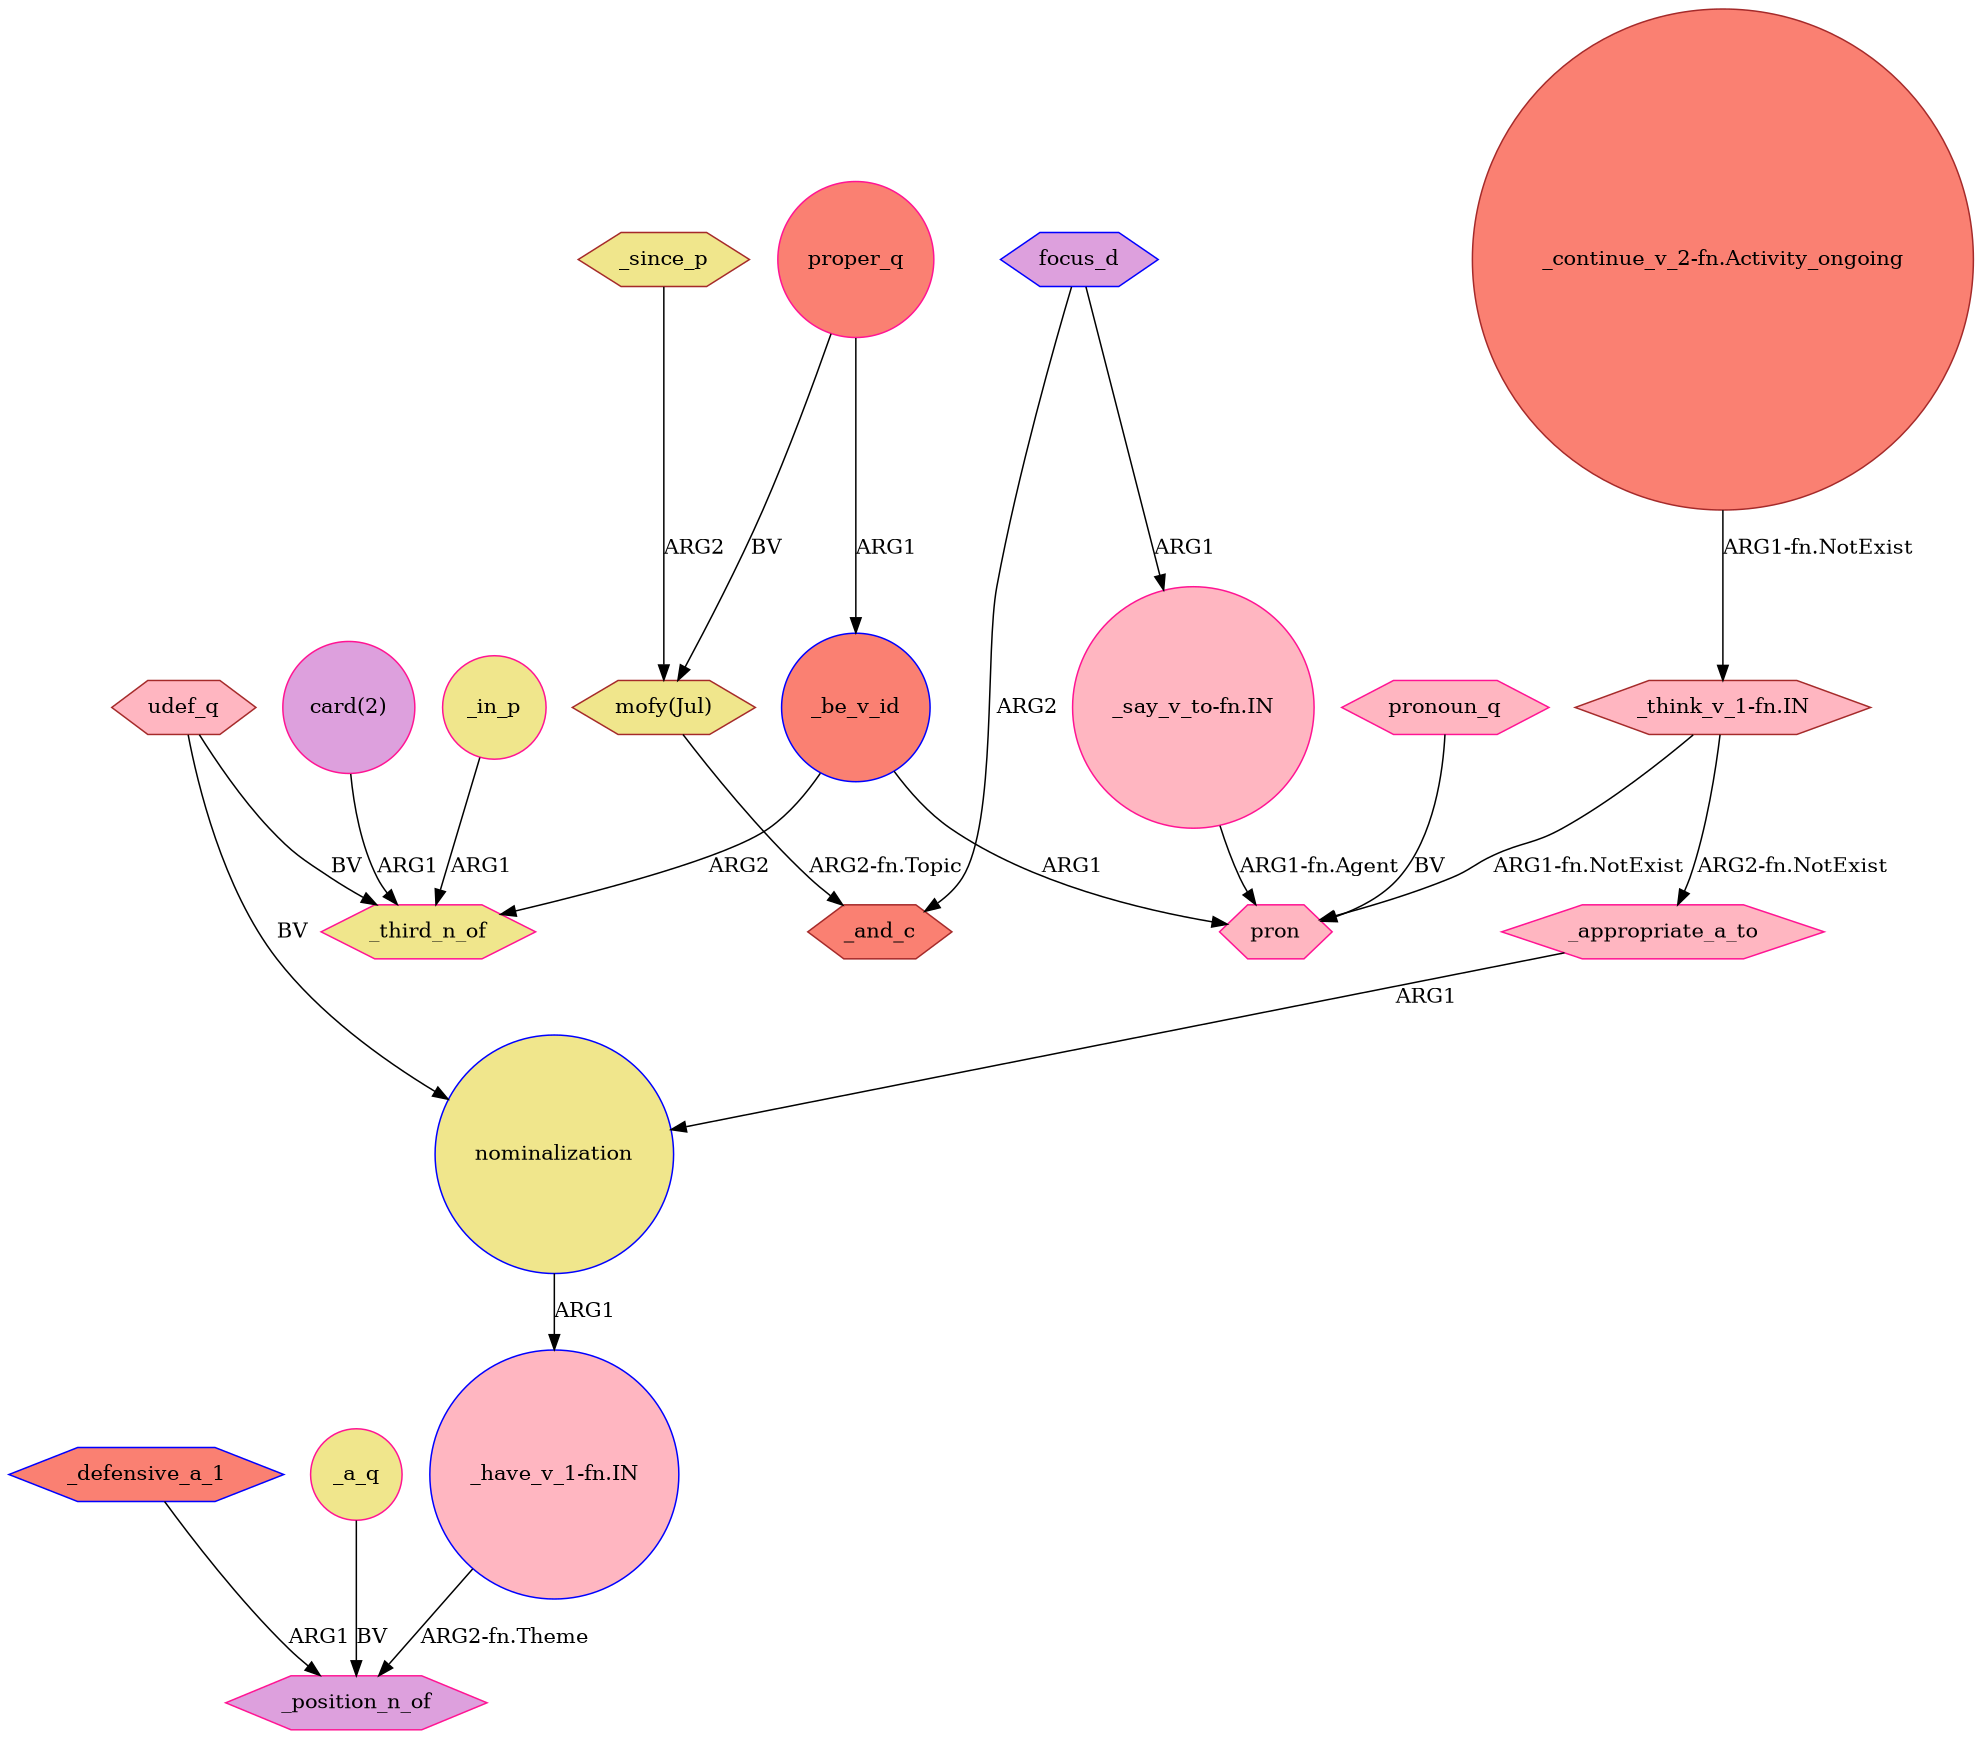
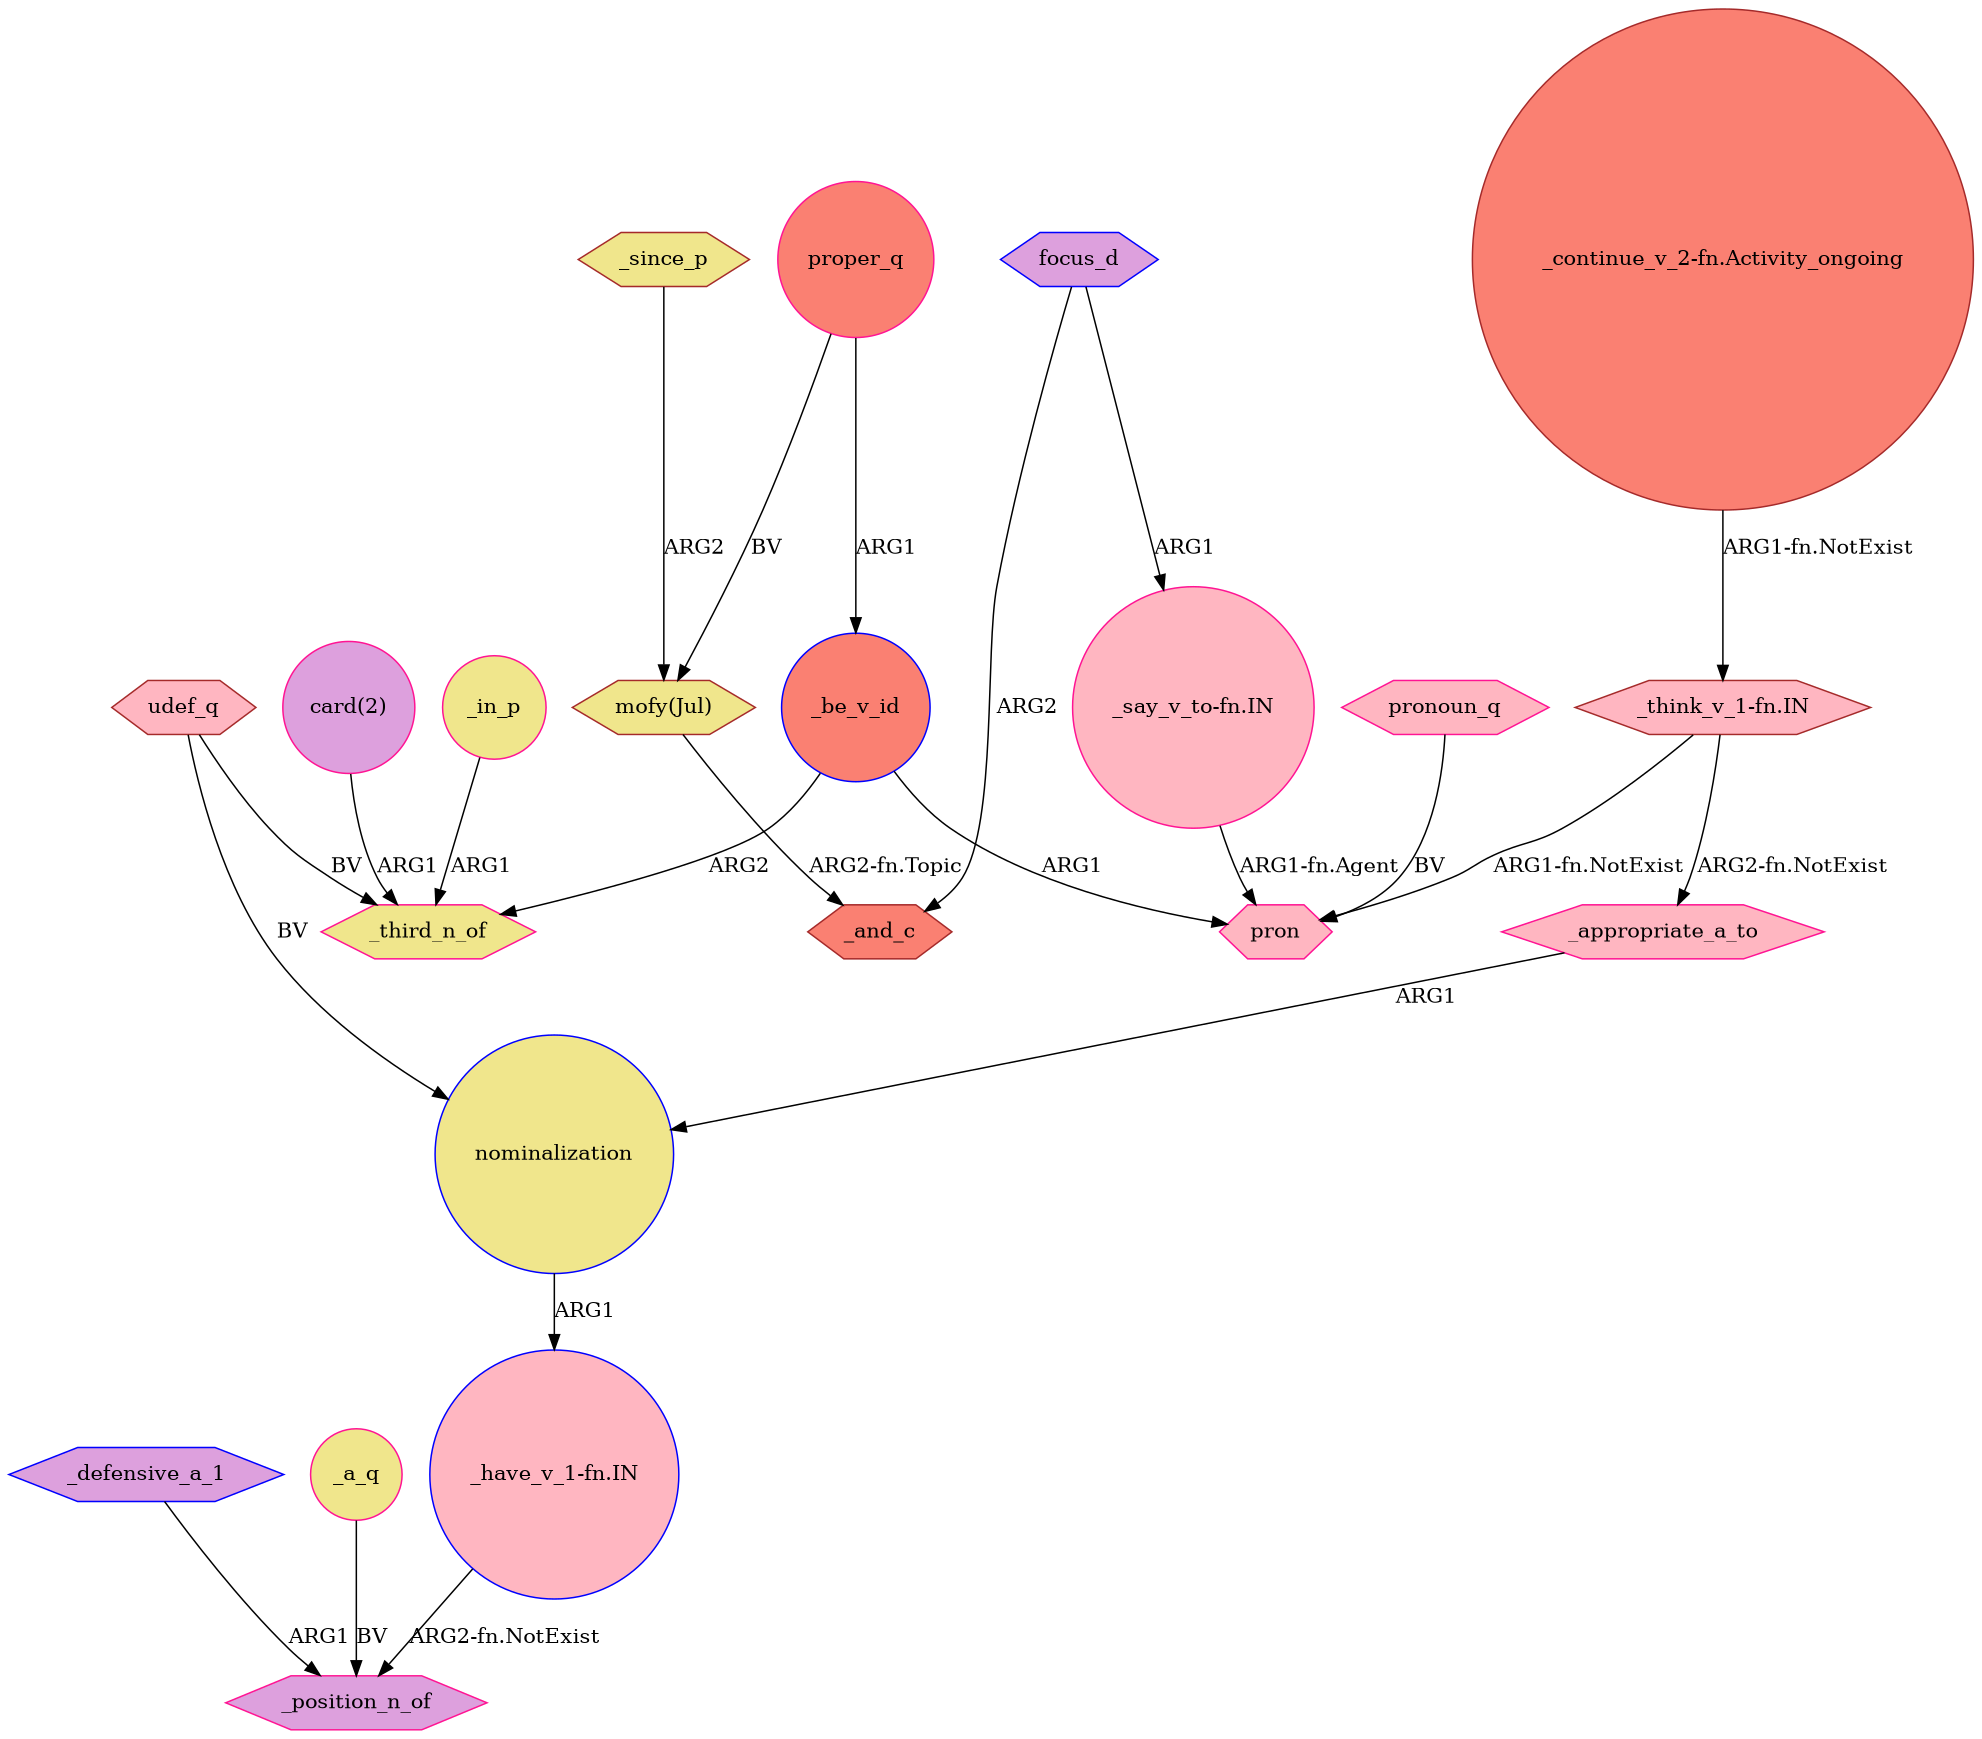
node "_defensive_a_1": fillcolor salmon -> plum
edge "_have_v_1-fn.IN" -> "_position_n_of": label "ARG2-fn.Theme" -> "ARG2-fn.NotExist"
